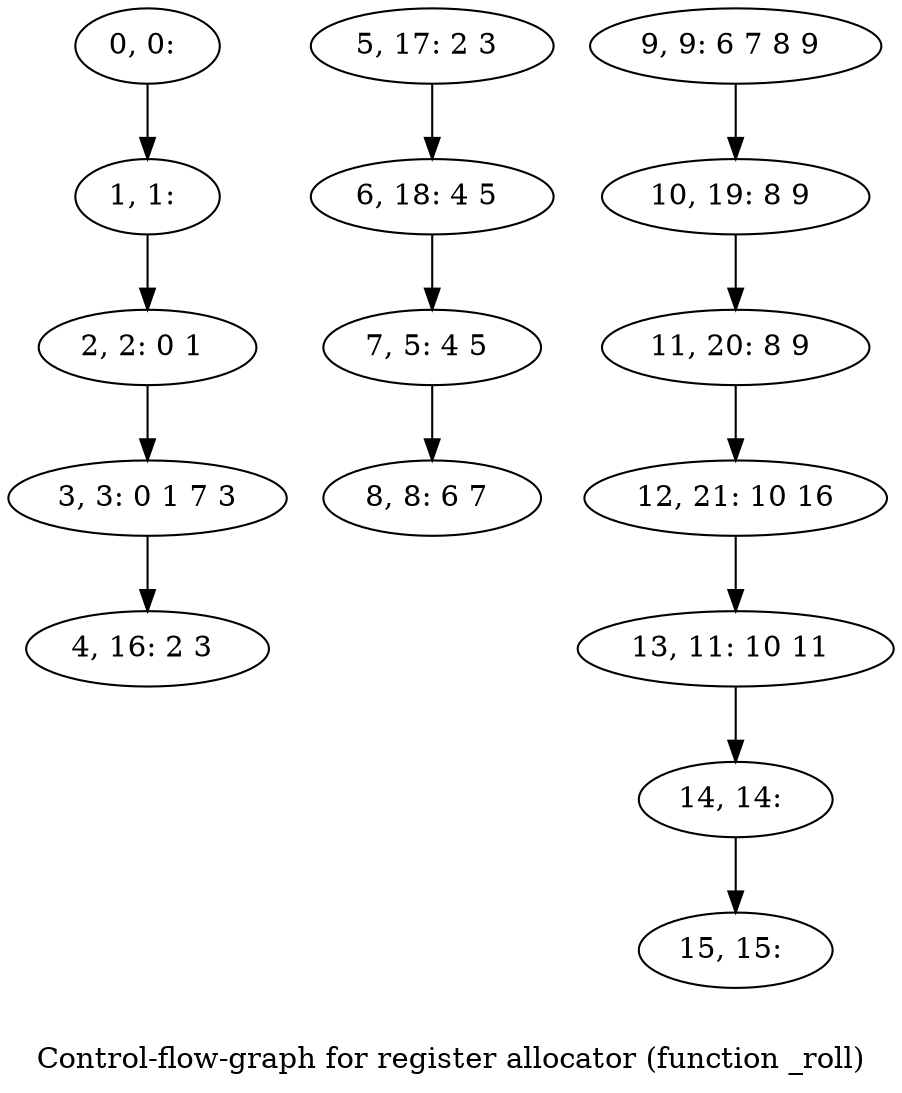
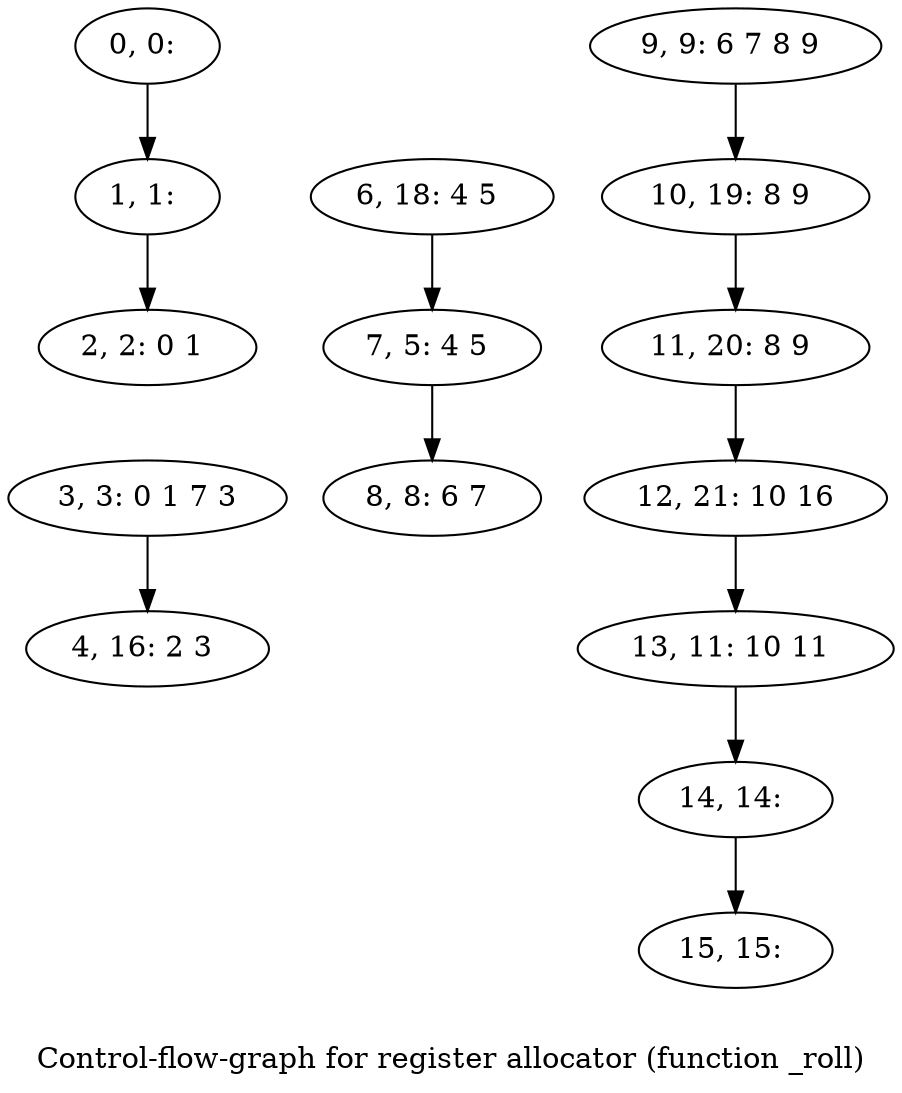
node "5, 17: 2 3": removed
edge "2, 2: 0 1" -> "3, 3: 0 1 7 3": removed
